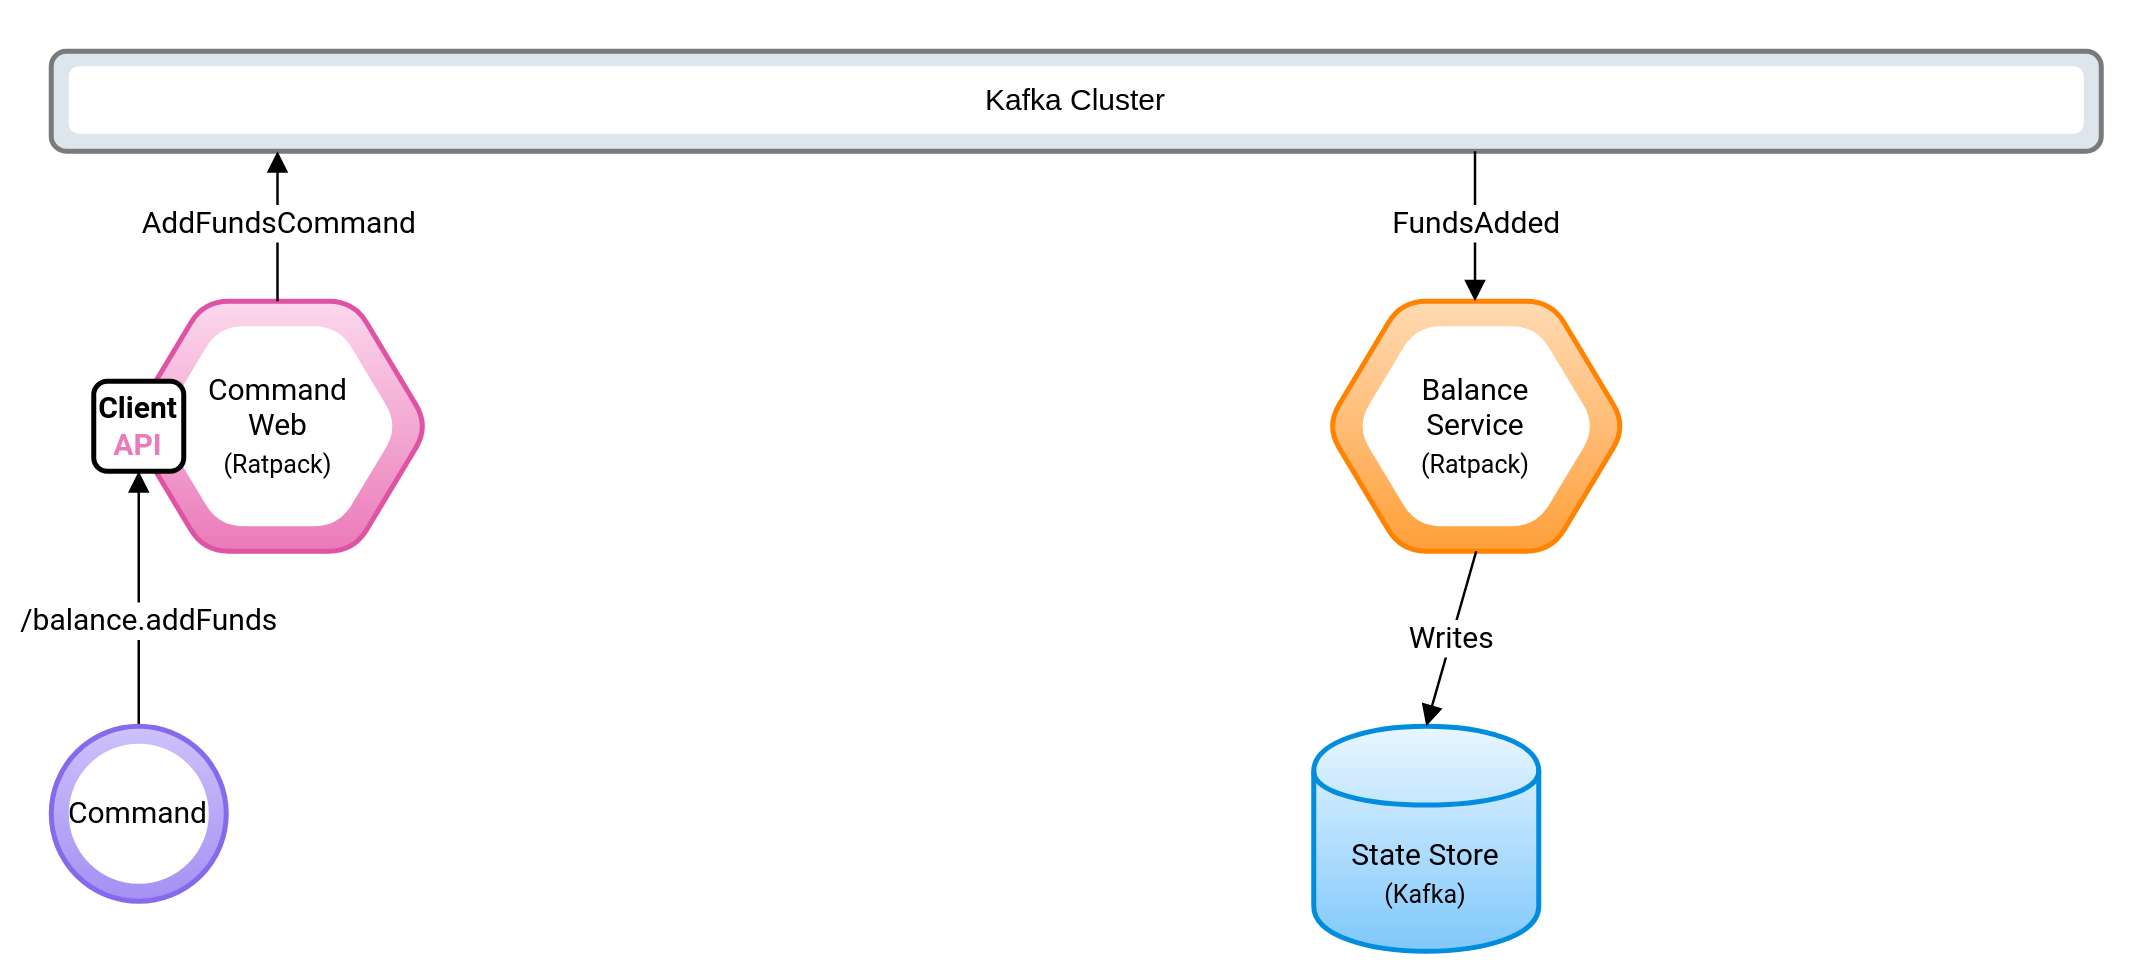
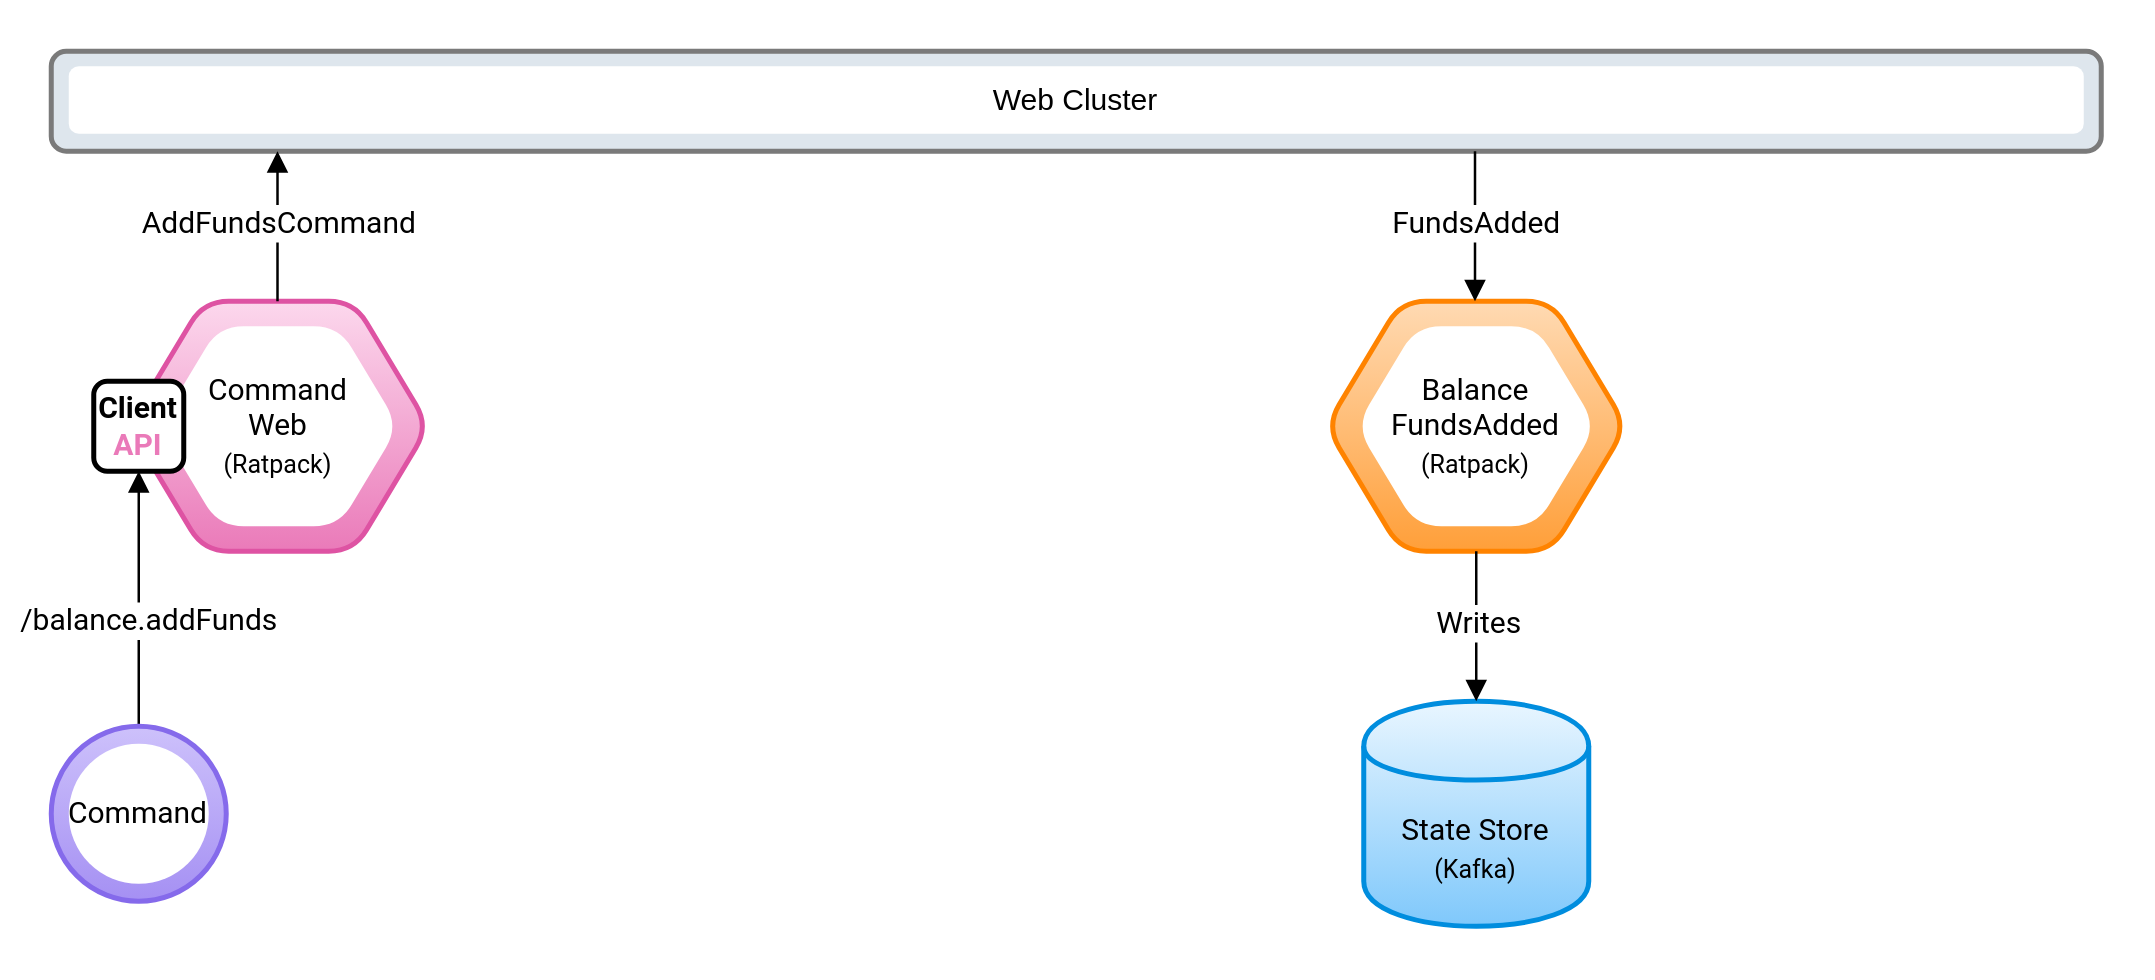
node "Kafka Cluster": label "Kafka Cluster" -> "Web Cluster"
node "Balance Service (Ratpack)": label "Balance Service (Ratpack)" -> "Balance FundsAdded (Ratpack)"
node "State Store (Kafka)": moved (1426, 839) -> (1476, 814)
